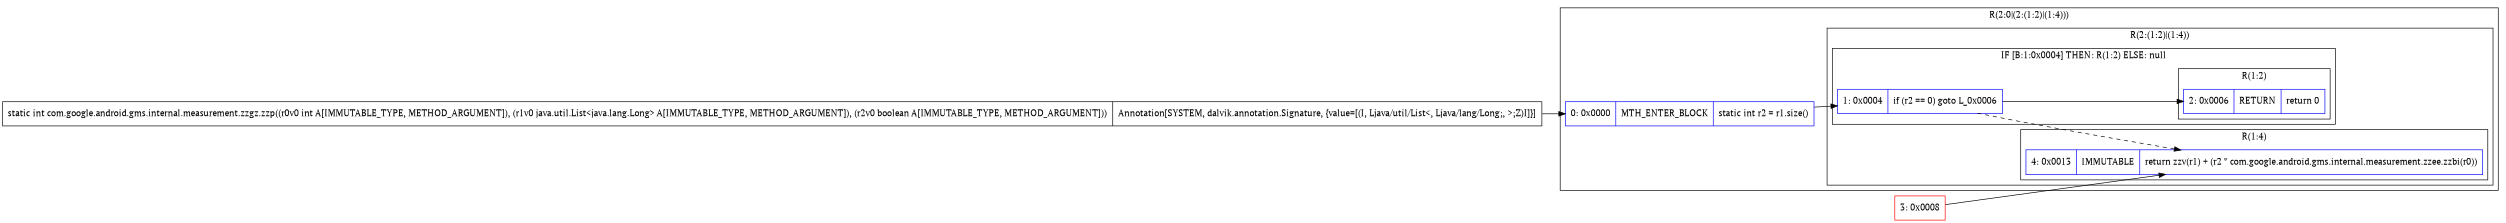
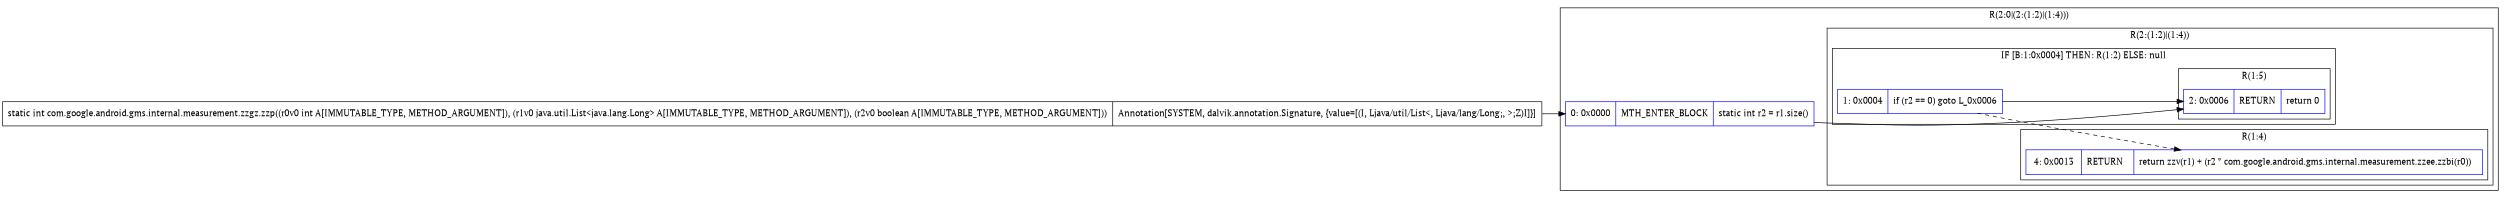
cluster "R(1:2)": label "R(1:2)" -> "R(1:5)"
edge "0: 0x0000" -> "1: 0x0004": now "0: 0x0000" -> "2: 0x0006"
node "4: 0x0013": text "IMMUTABLE" -> "RETURN"
node "3: 0x0008": removed
